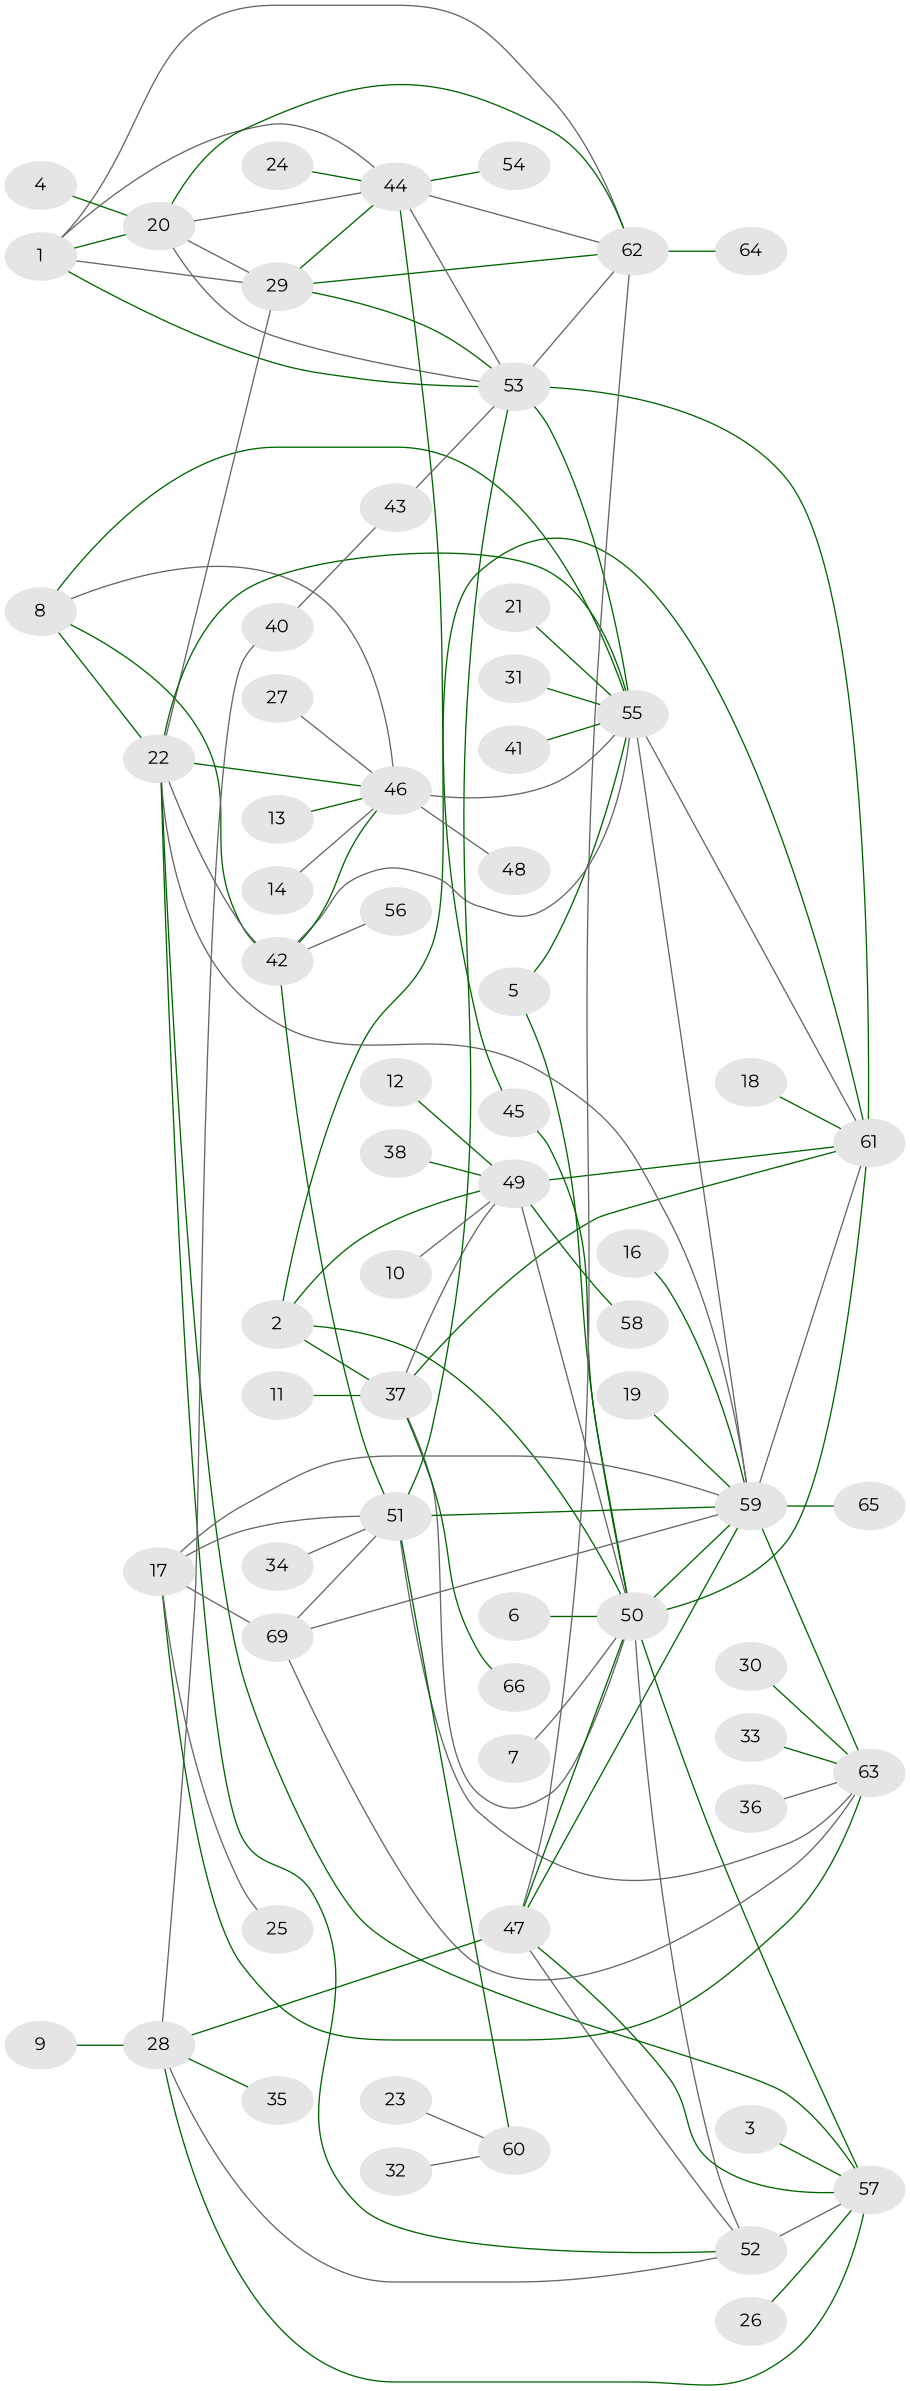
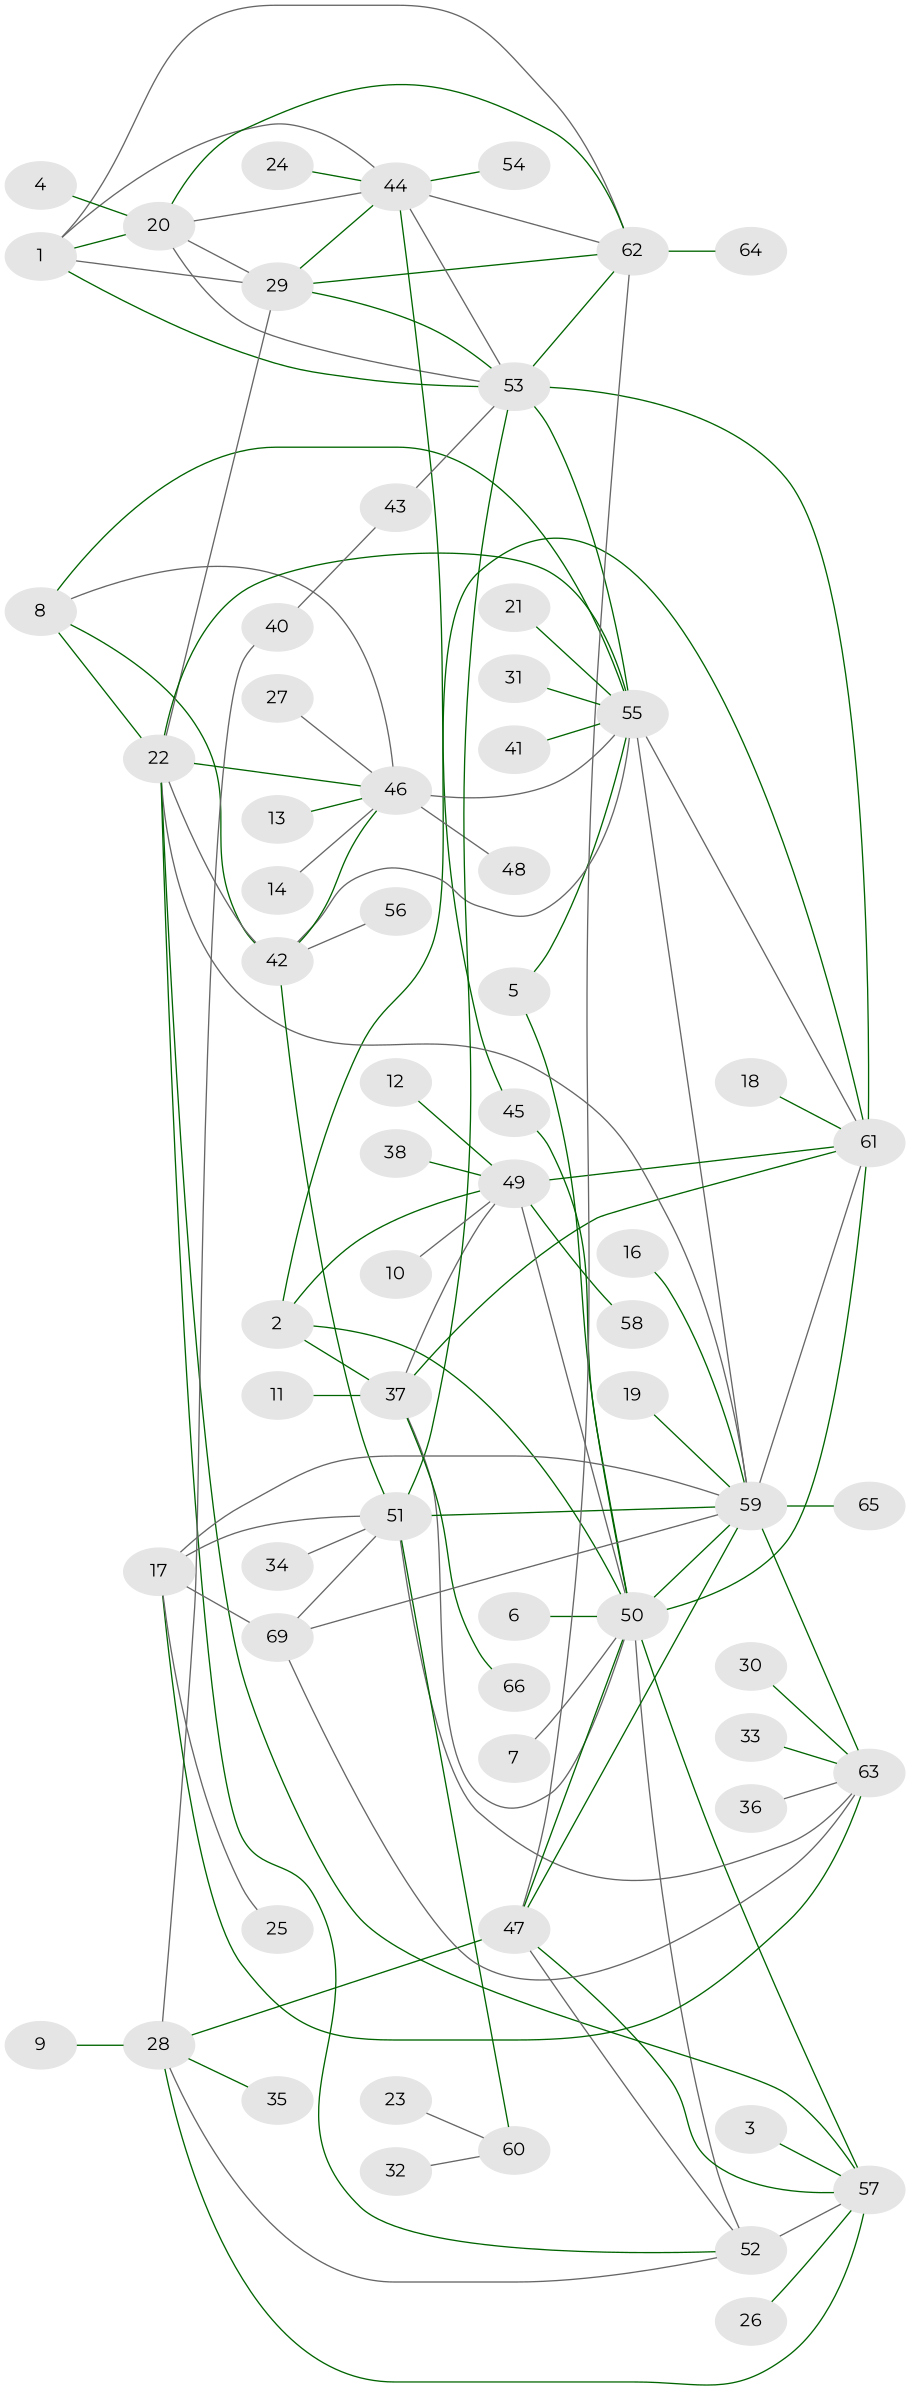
edge "62" -- "53": color gray40 -> darkgreen
